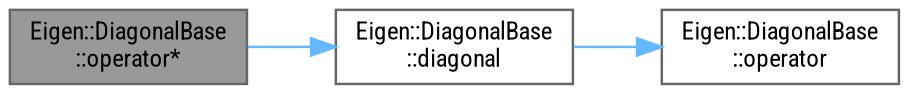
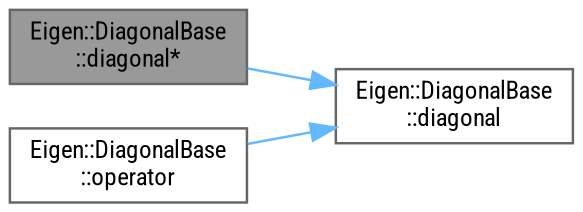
node "Eigen::DiagonalBase ::operator*": label "Eigen::DiagonalBase ::operator*" -> "Eigen::DiagonalBase ::diagonal*"
edge "Eigen::DiagonalBase ::diagonal" -> "Eigen::DiagonalBase ::operator": reversed
